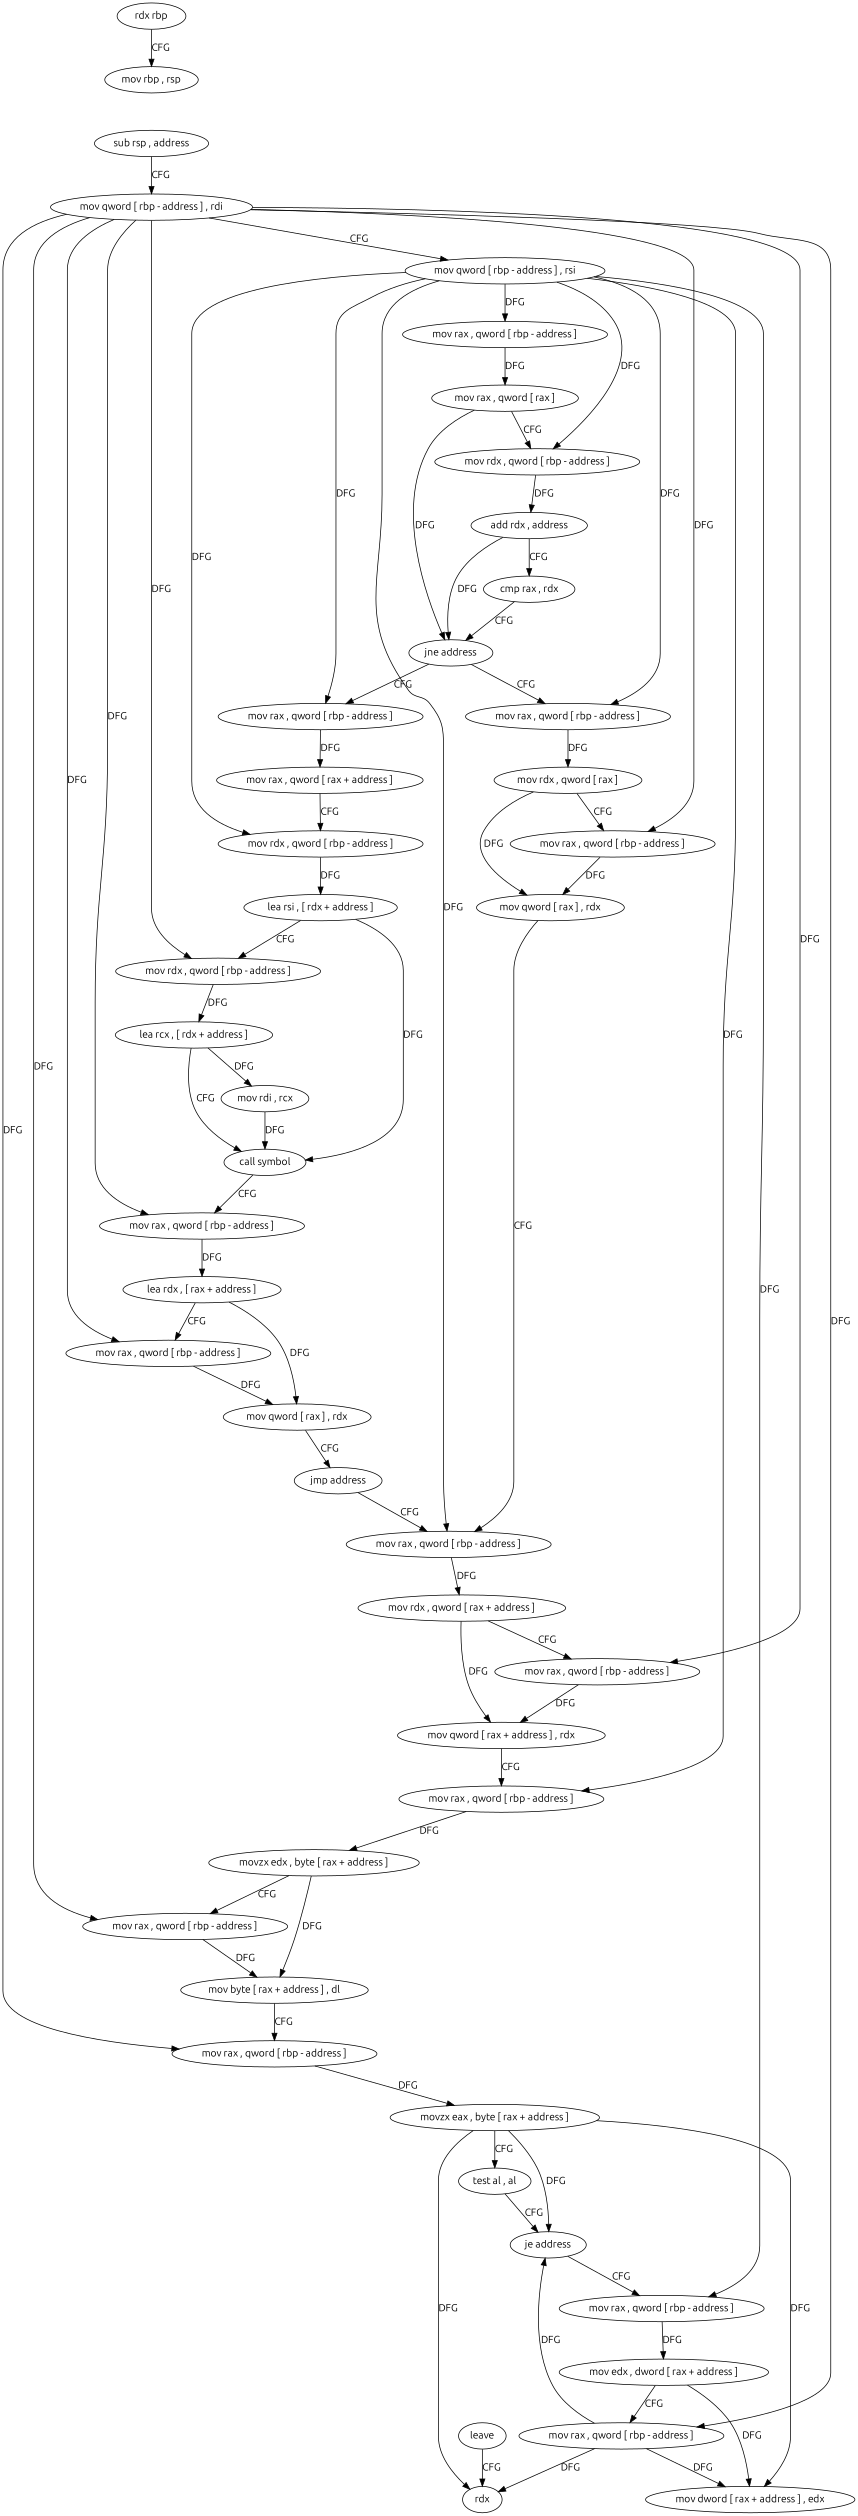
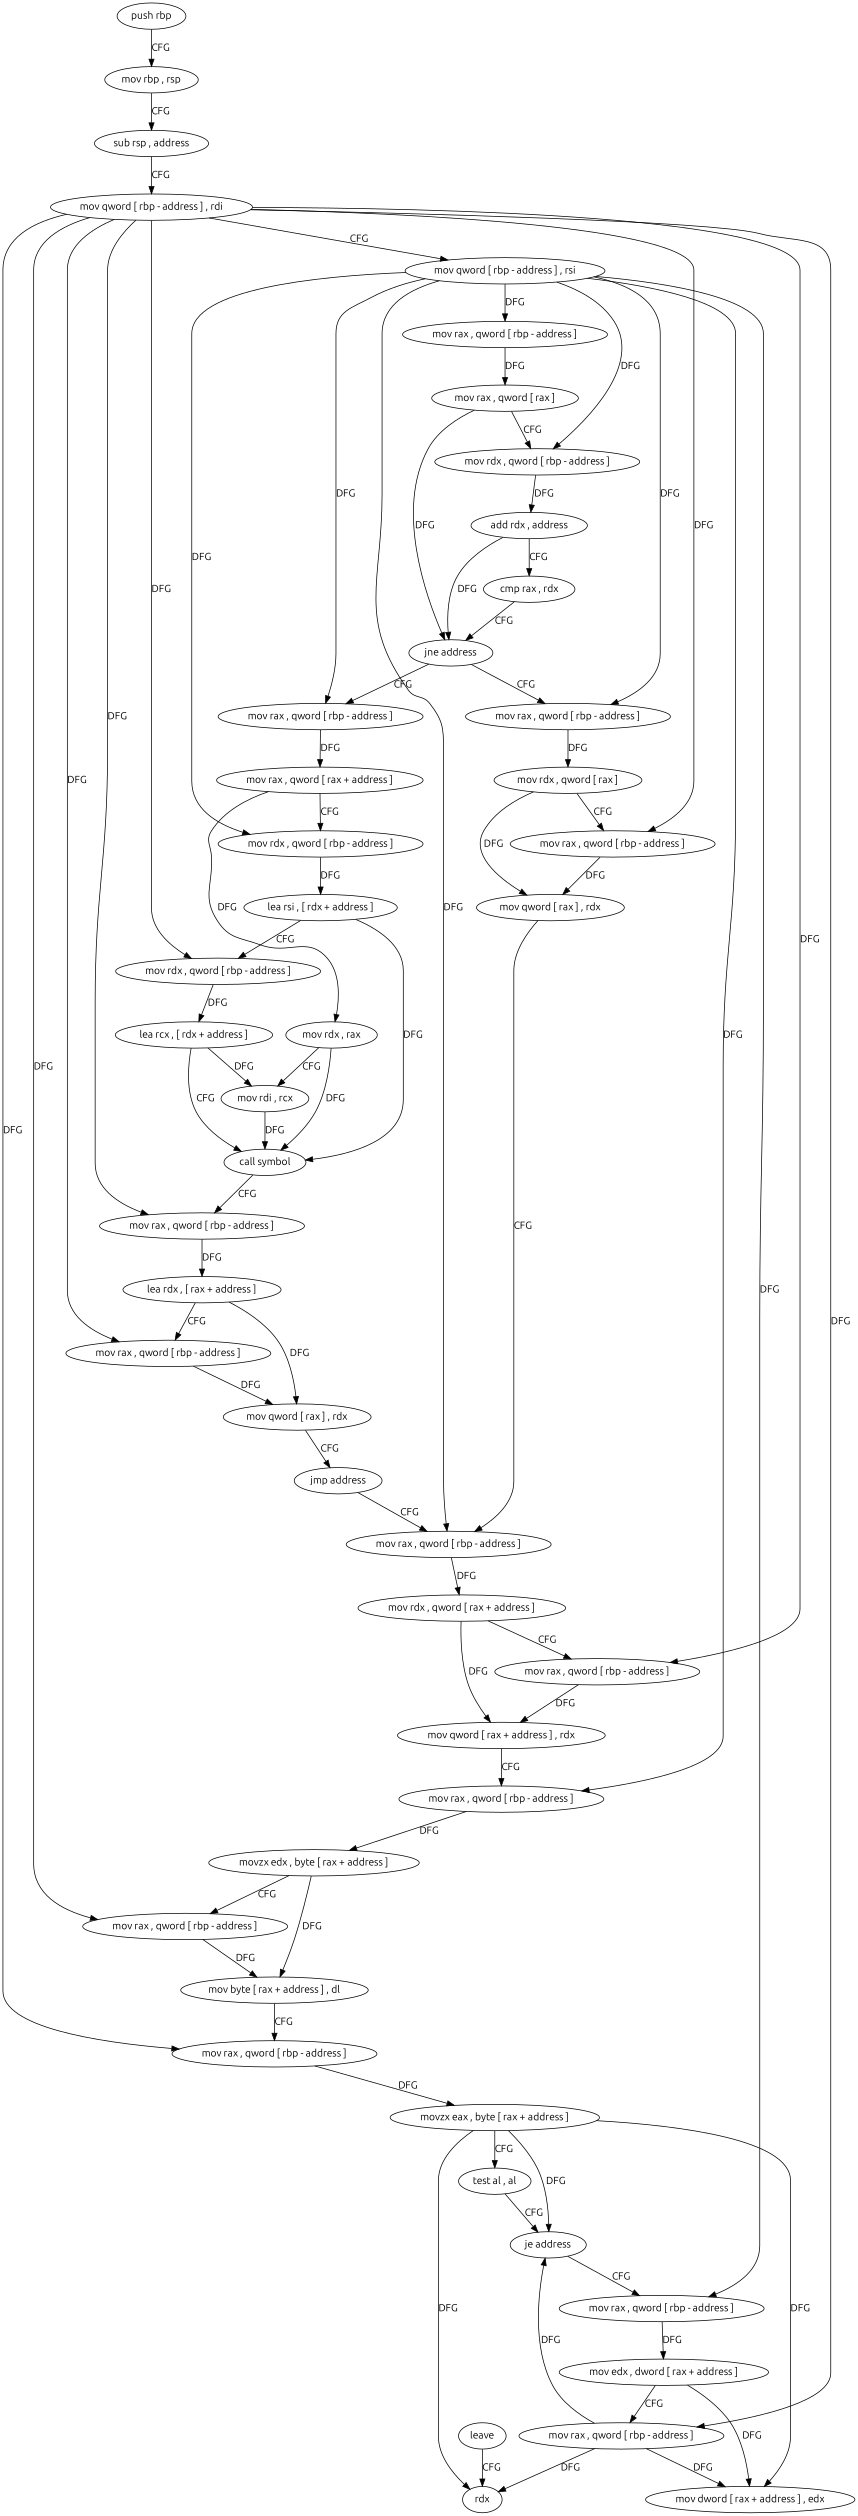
node "rdx rbp": label "rdx rbp" -> "push rbp"
edge "mov rbp , rsp" -> "sub rsp , address": added, label "CFG"
node "mov rdx , rax": added
